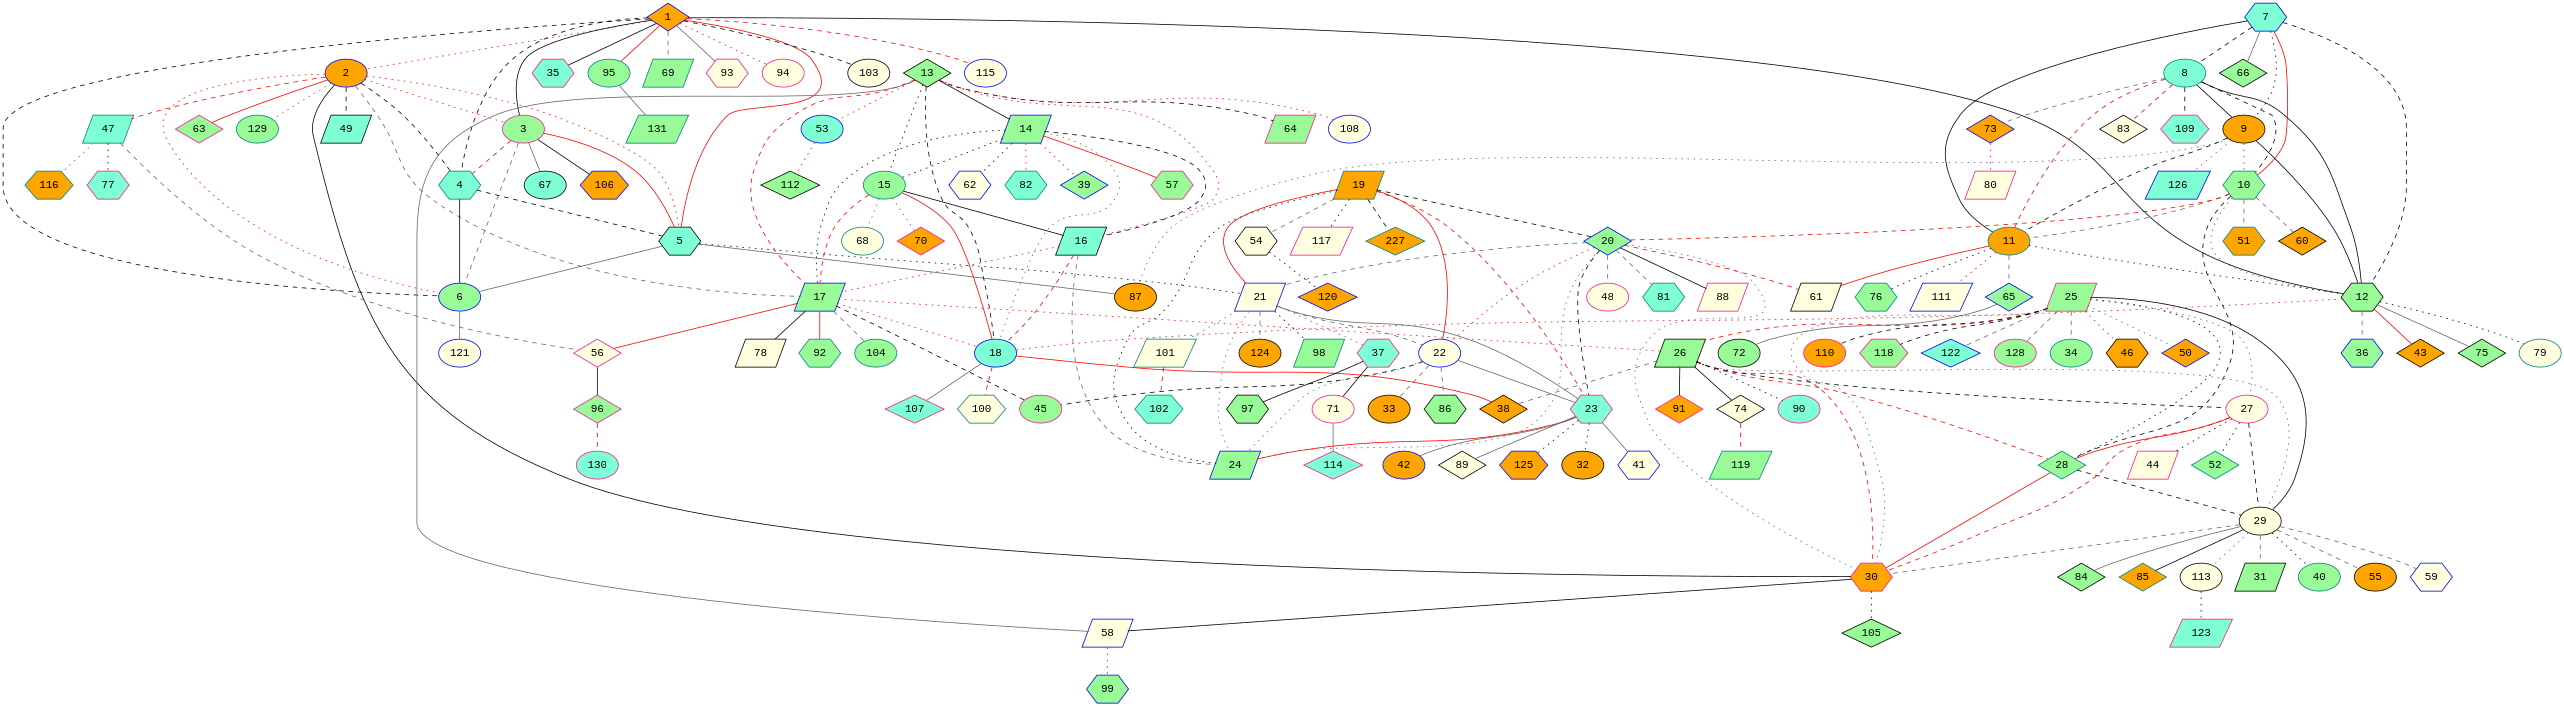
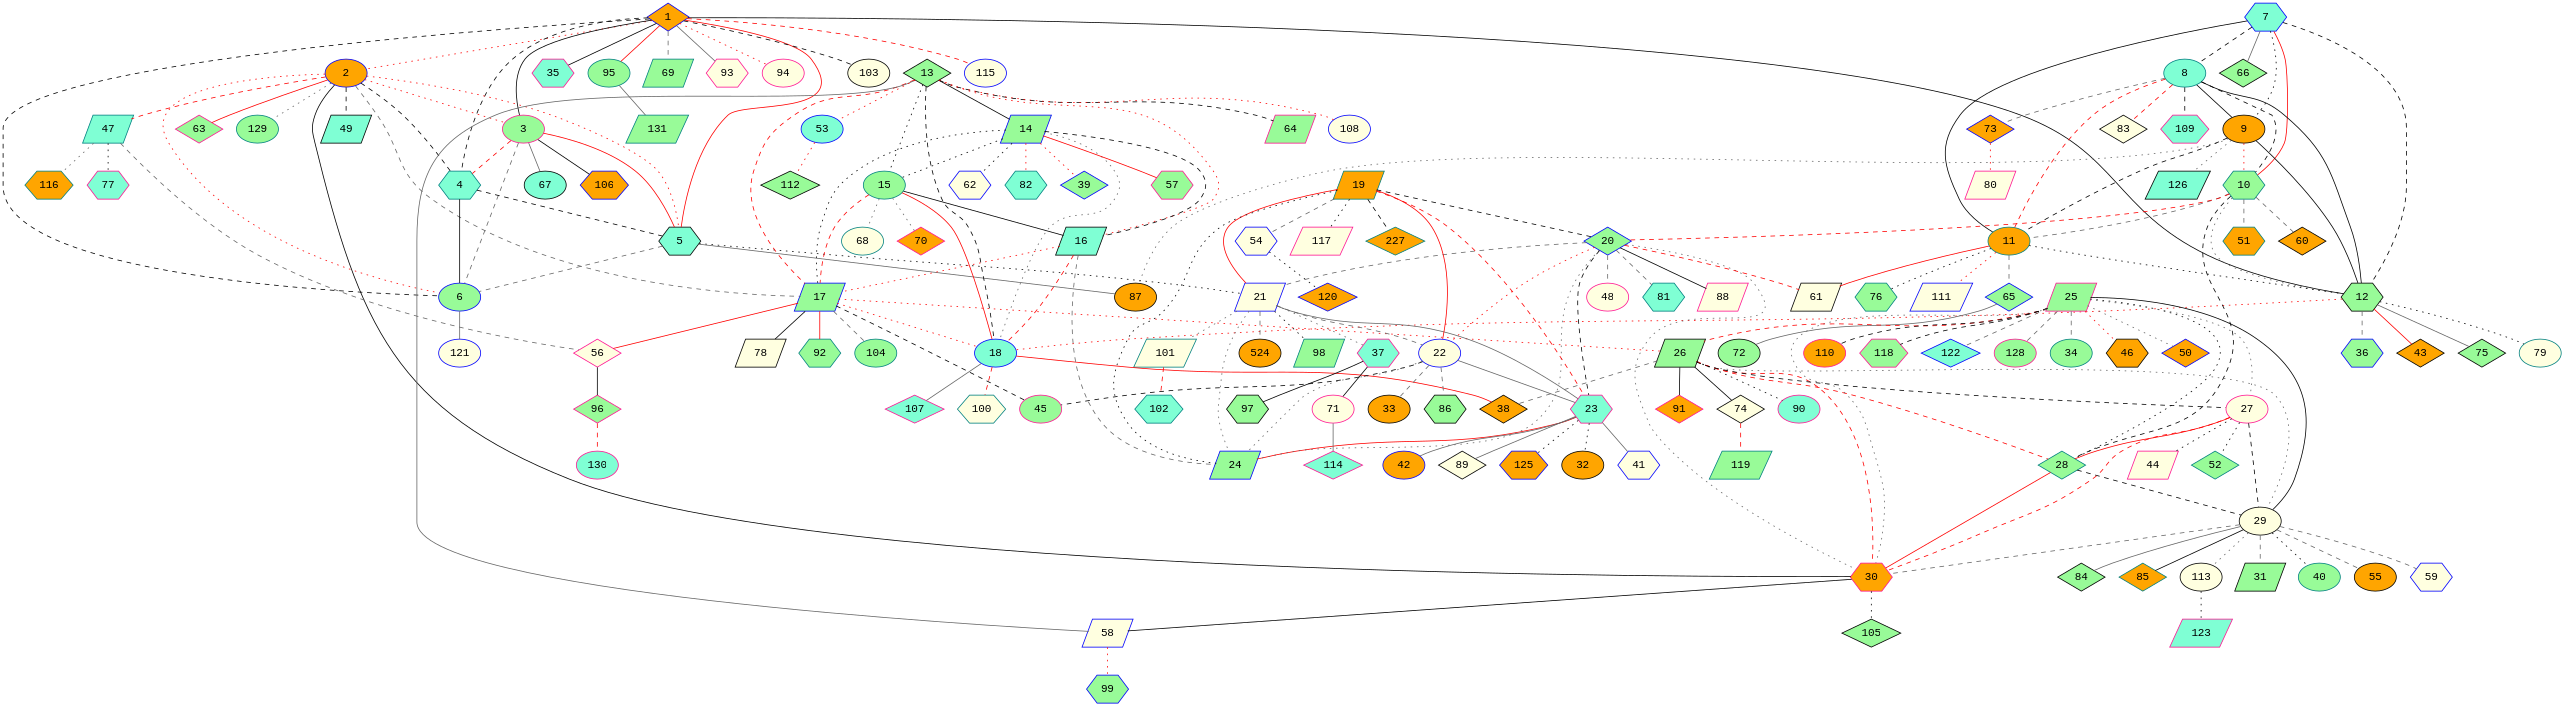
node "126": color blue -> black
node "54": color black -> blue
edge "5" -- "6": style solid -> dashed
node "124": label "124" -> "524"
